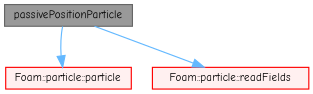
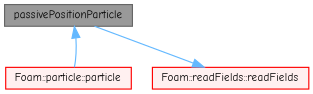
edge "passivePositionParticle" -> "Foam::particle::particle": reversed
node "Foam::particle::readFields": label "Foam::particle::readFields" -> "Foam::readFields::readFields"
